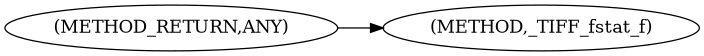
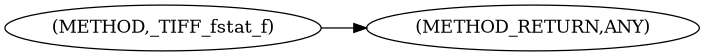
edge "(METHOD_RETURN,ANY)" -> "(METHOD,_TIFF_fstat_f)": reversed
